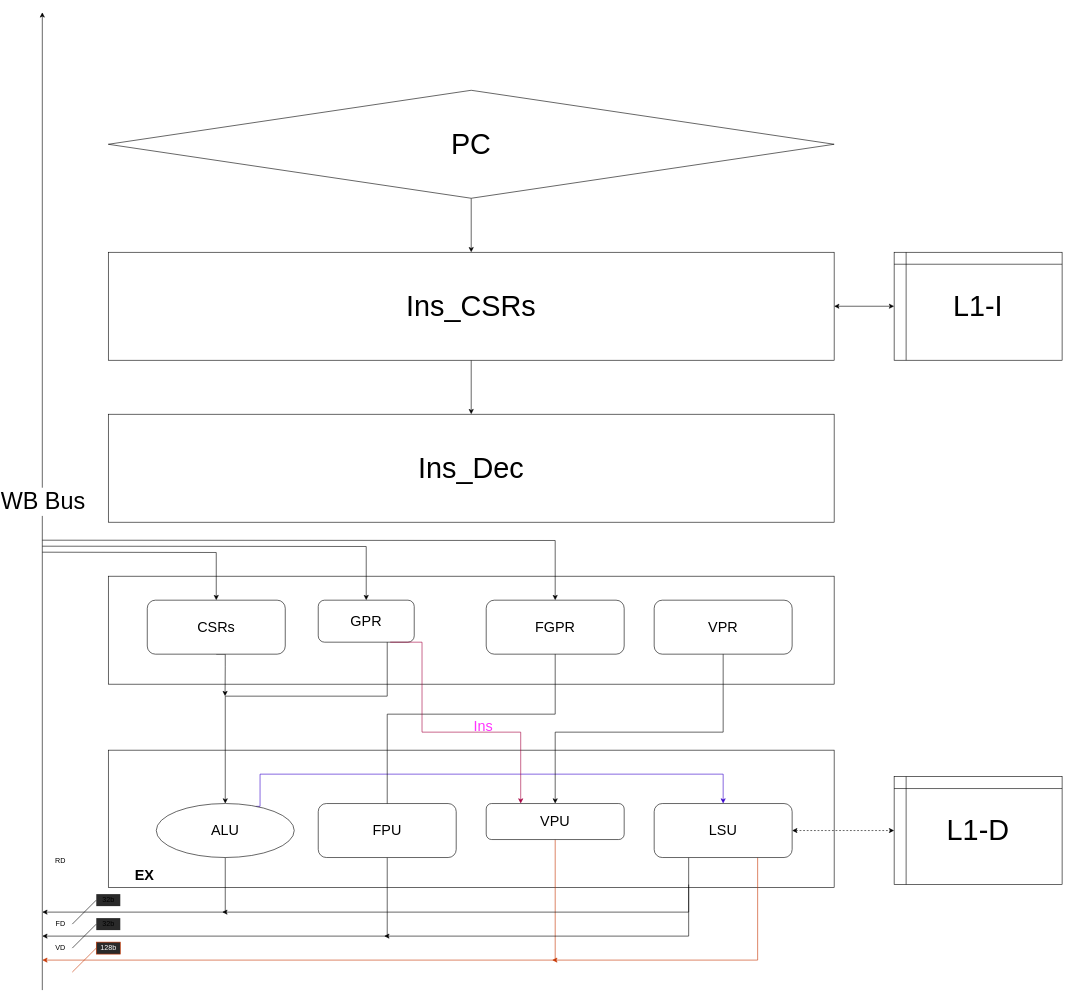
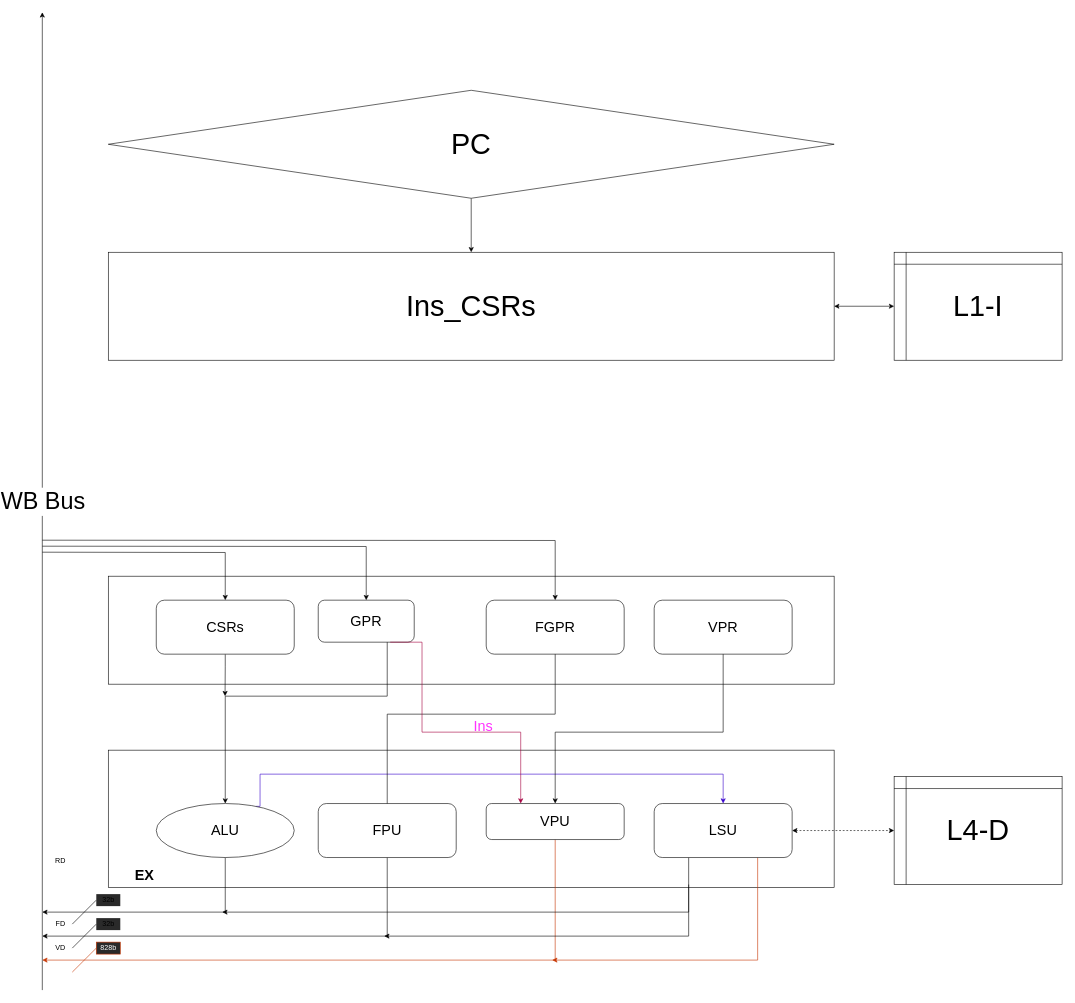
edge "Ins_CSRs" -> "Ins_Dec": removed
node "Ins_Dec": removed
node "CSRs": moved (216, 627) -> (225, 627)
node "L1-D": label "L1-D" -> "L4-D"
node "128b": label "128b" -> "828b"
